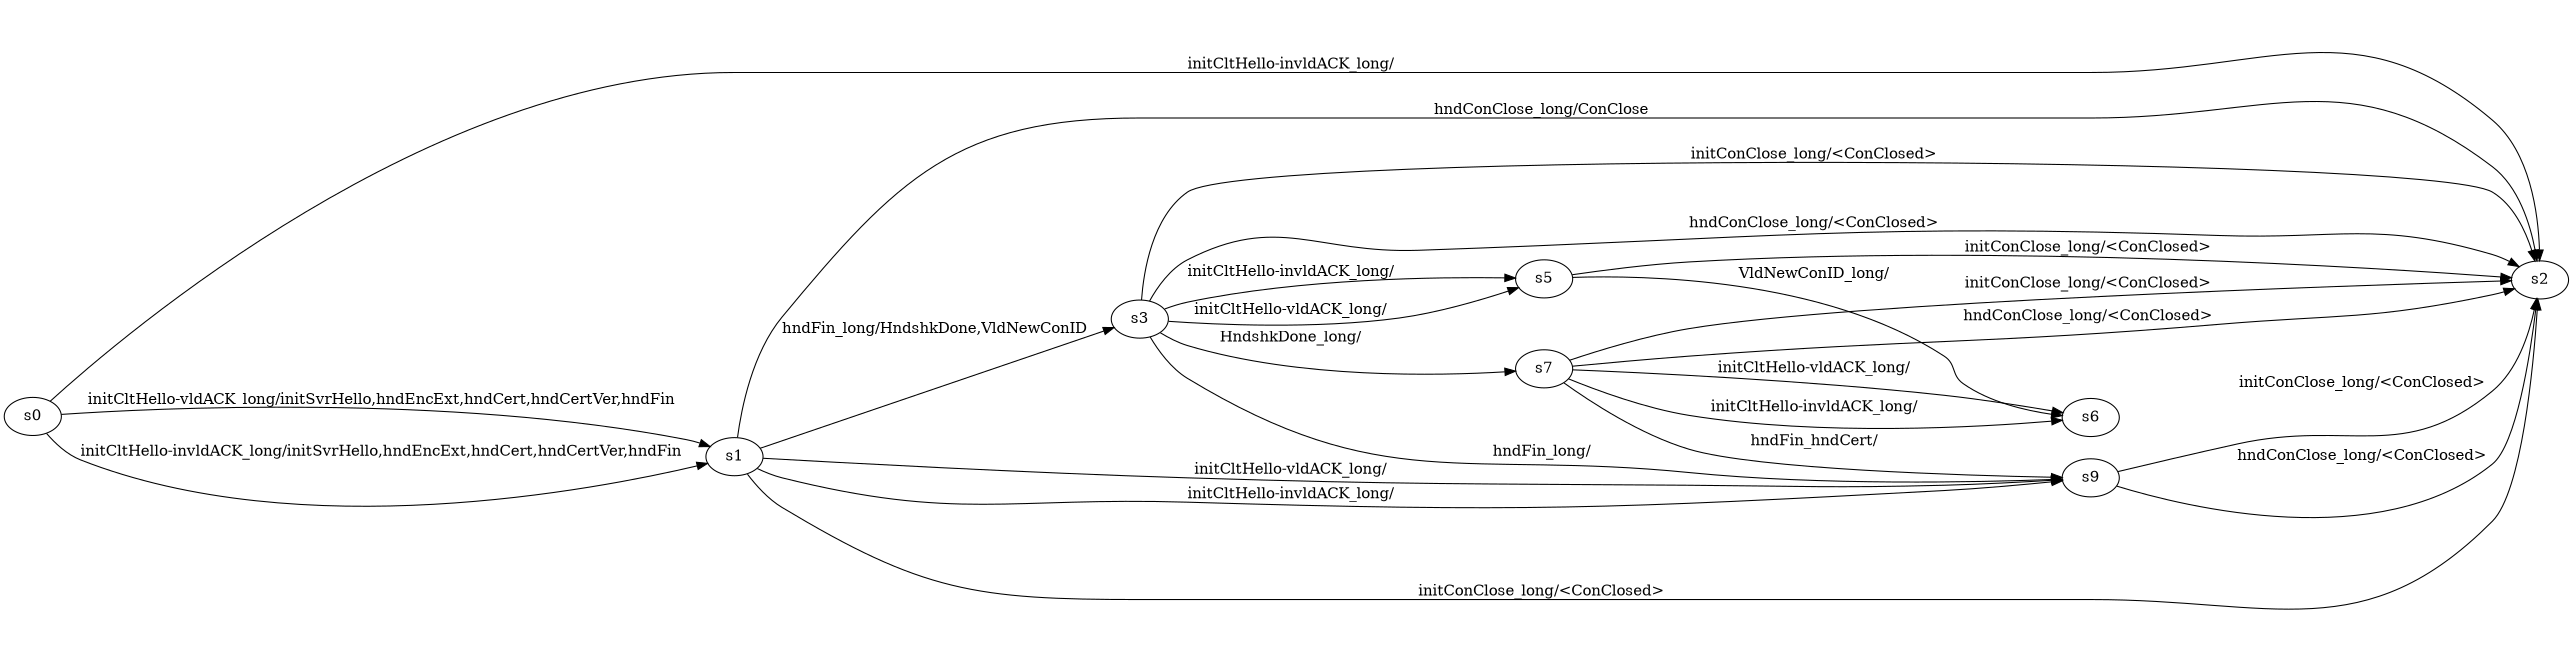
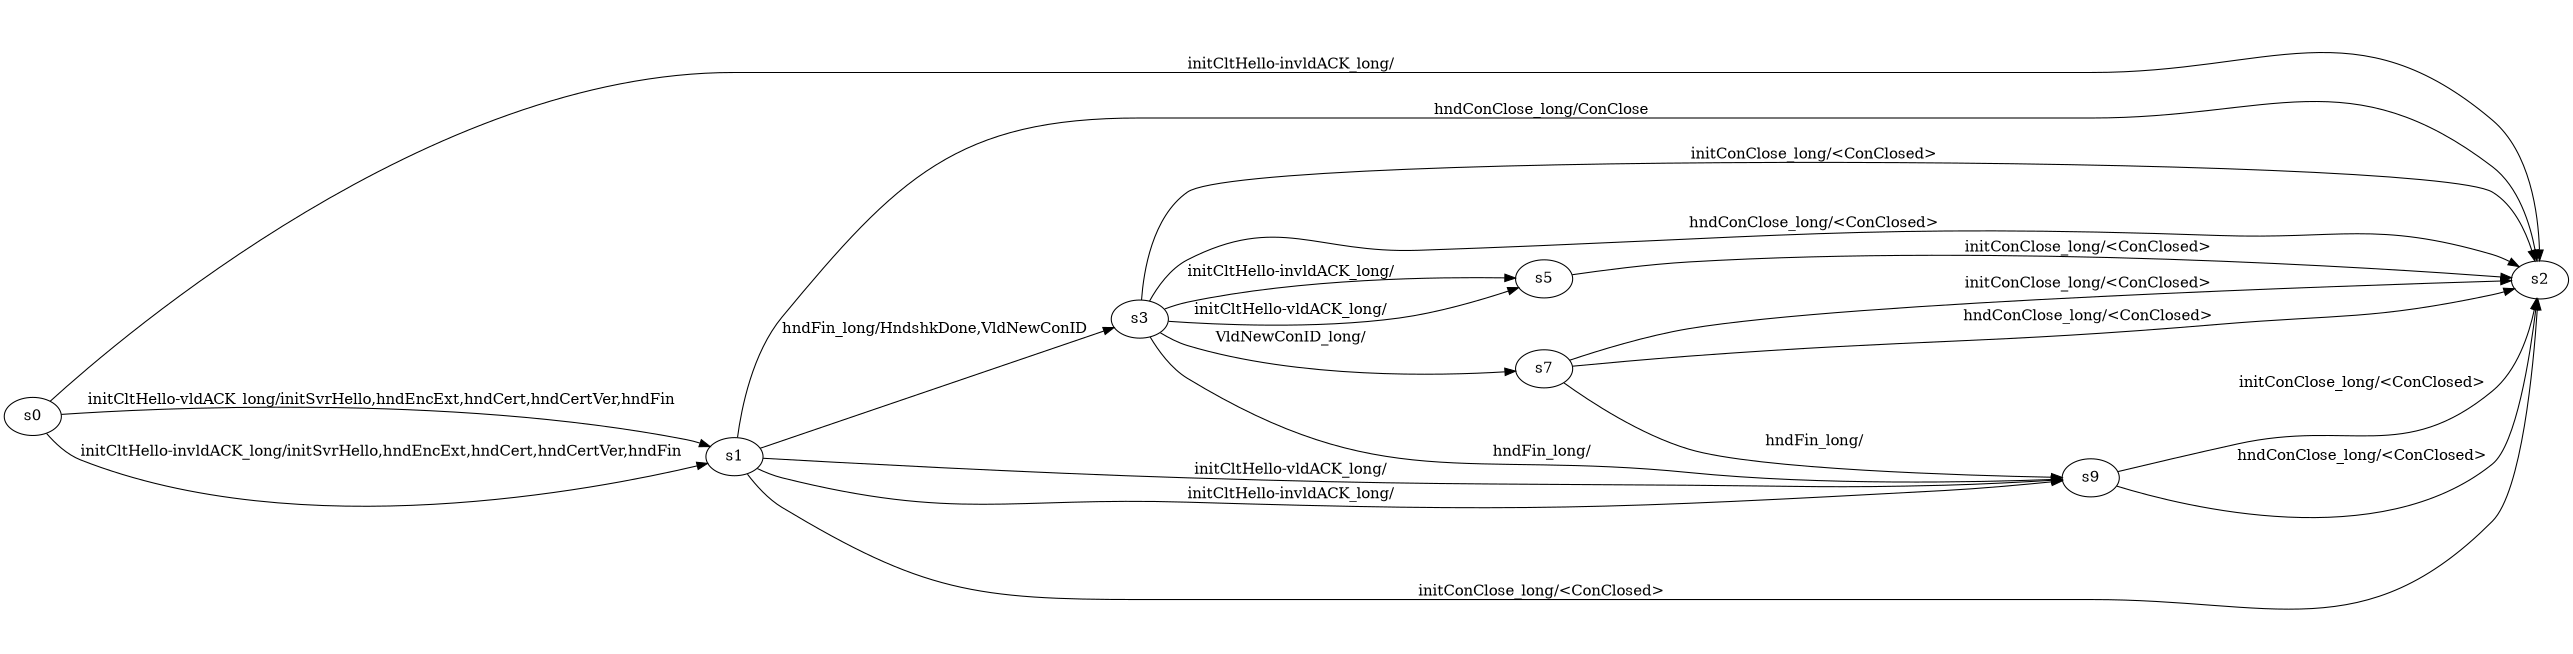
edge "s3" -> "s7": label "HndshkDone_long/ " -> "VldNewConID_long/ "
node "s6": removed
edge "s7" -> "s9": label "hndFin_hndCert/ " -> "hndFin_long/ "
